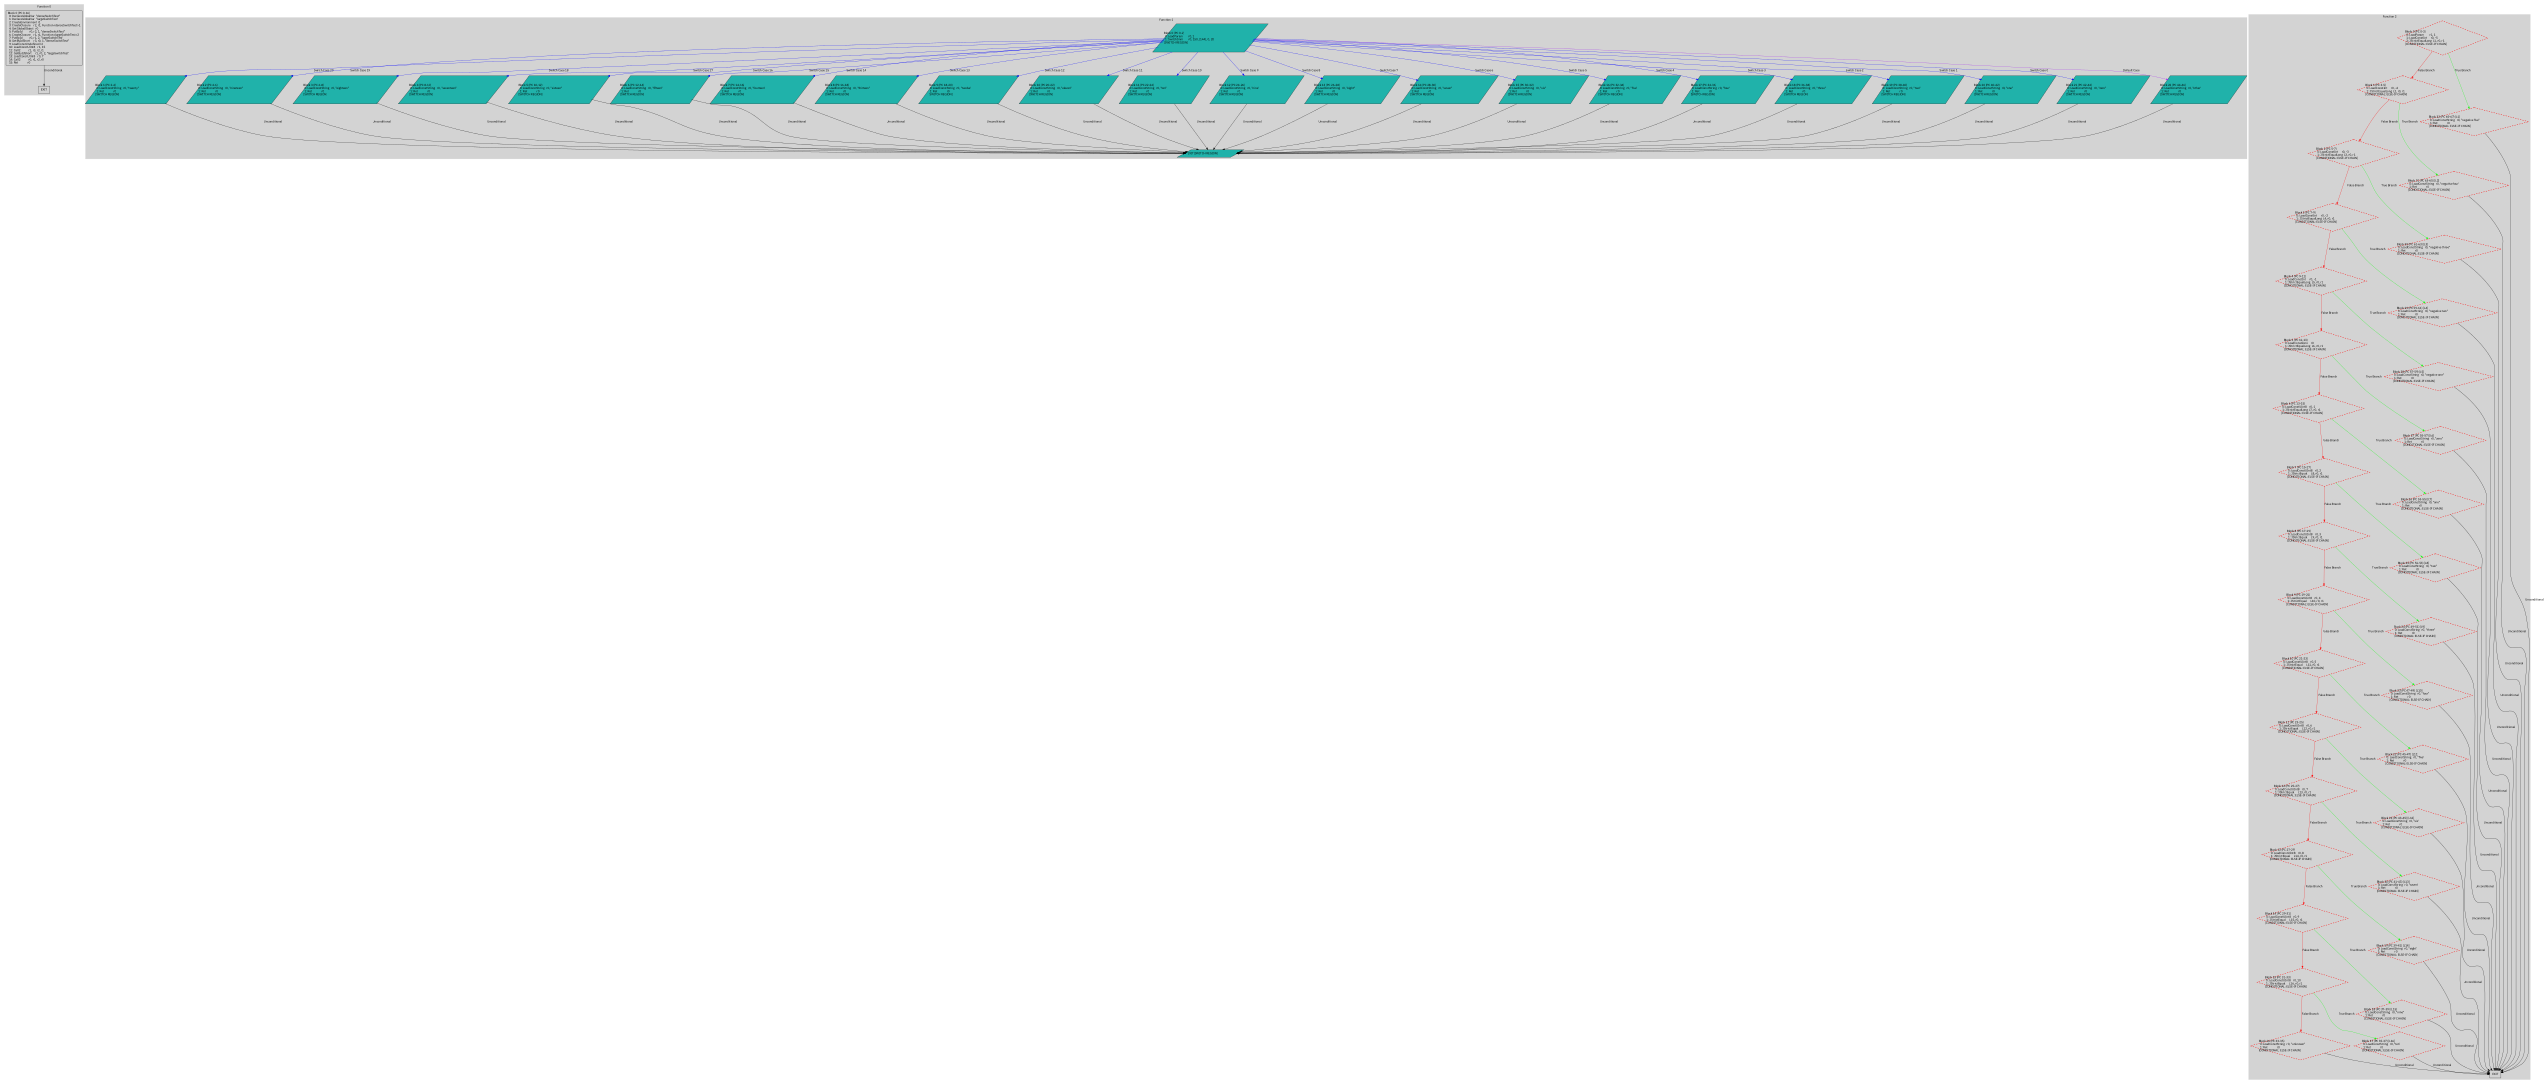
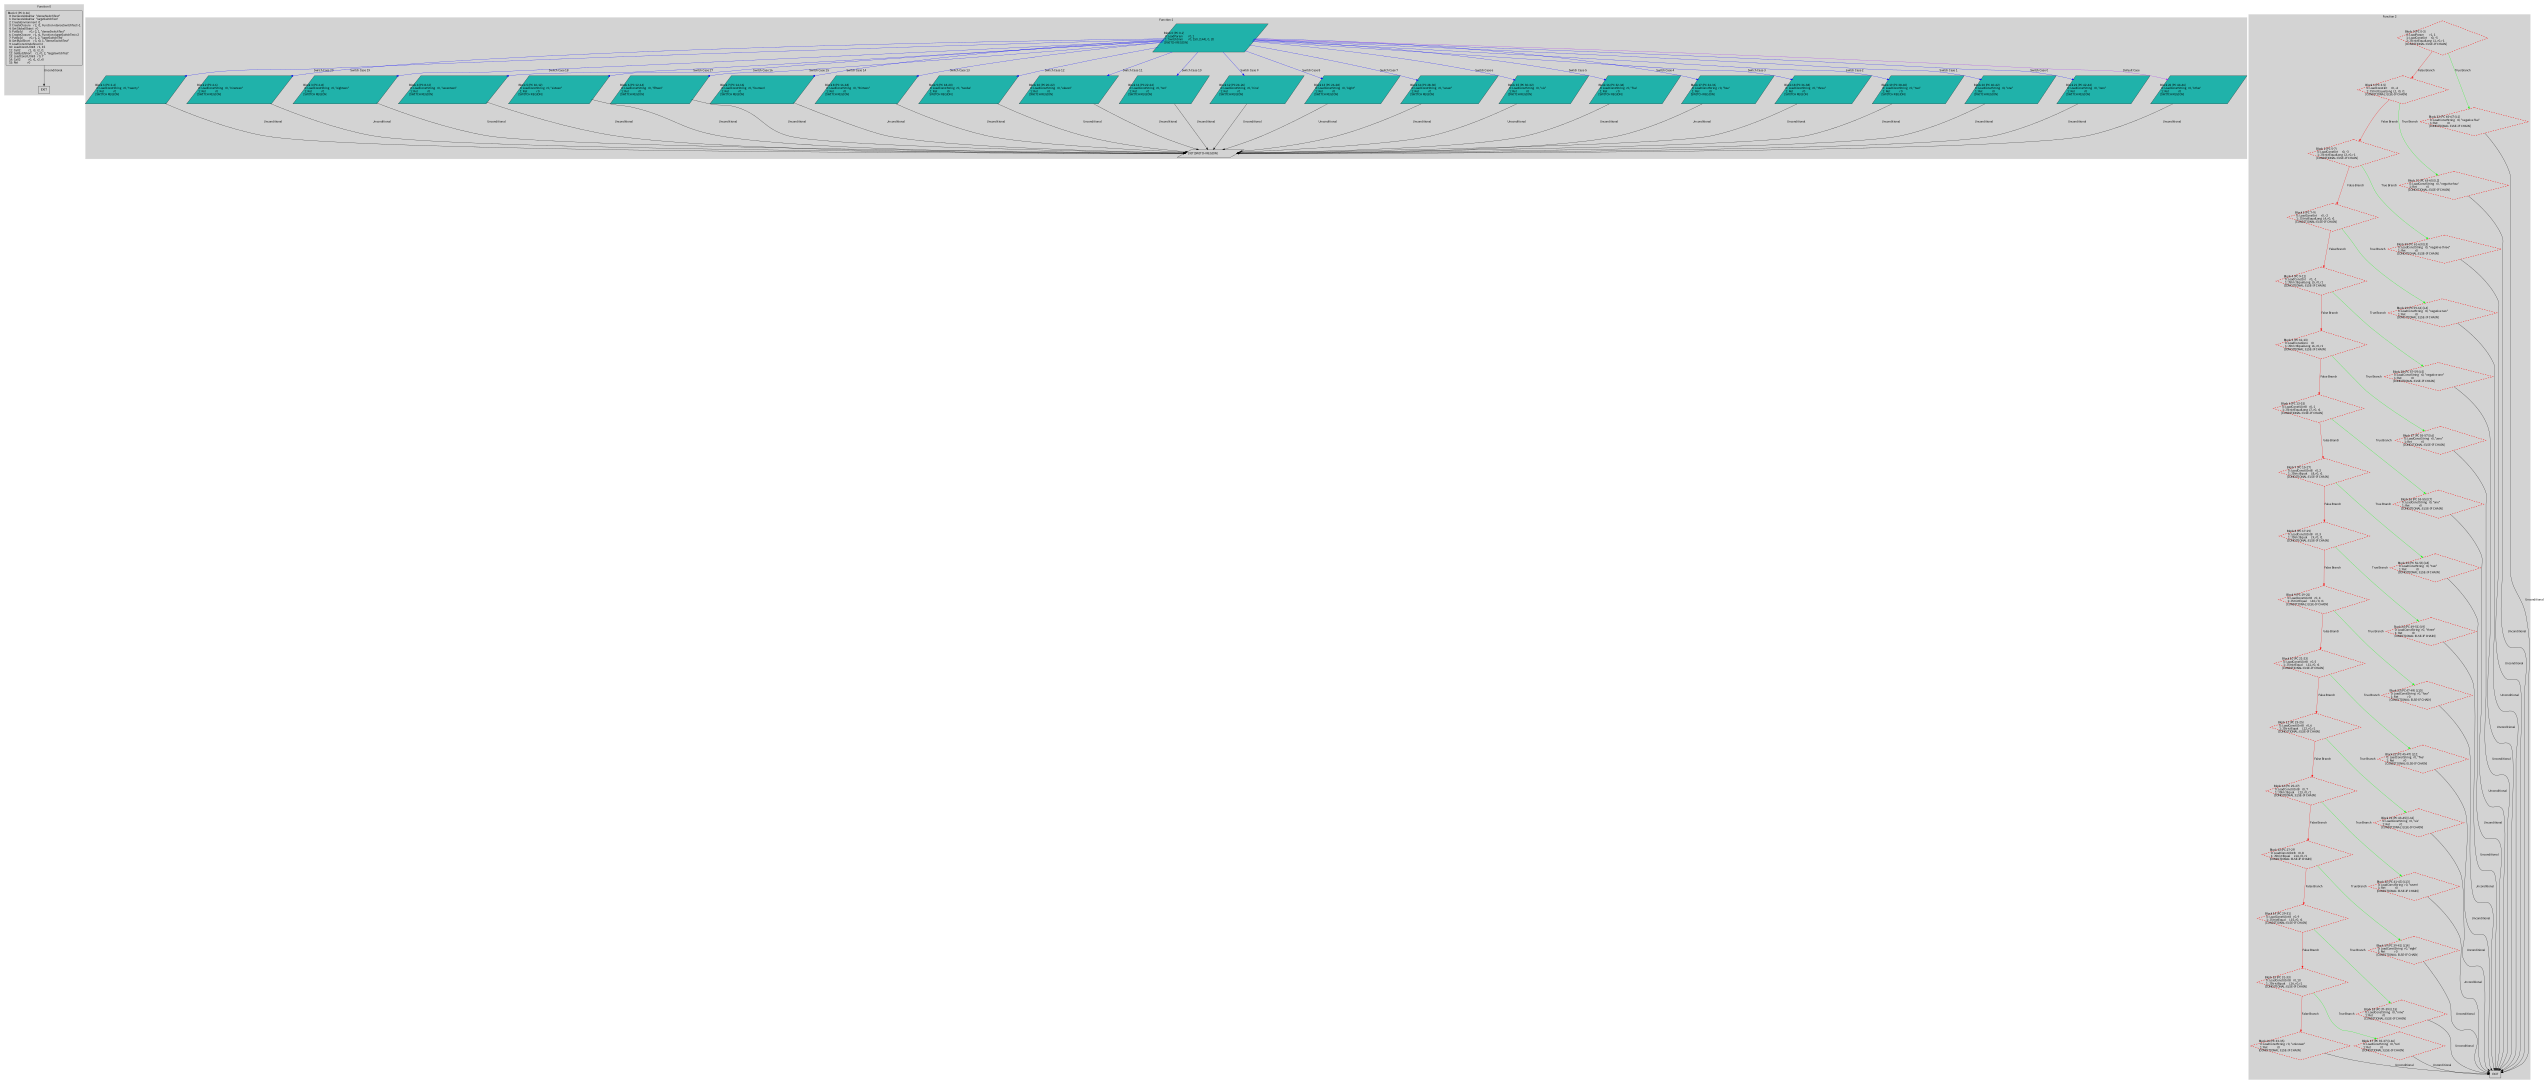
node "EXIT[SWITCH REGION]": fillcolor lightseagreen -> lightgray
